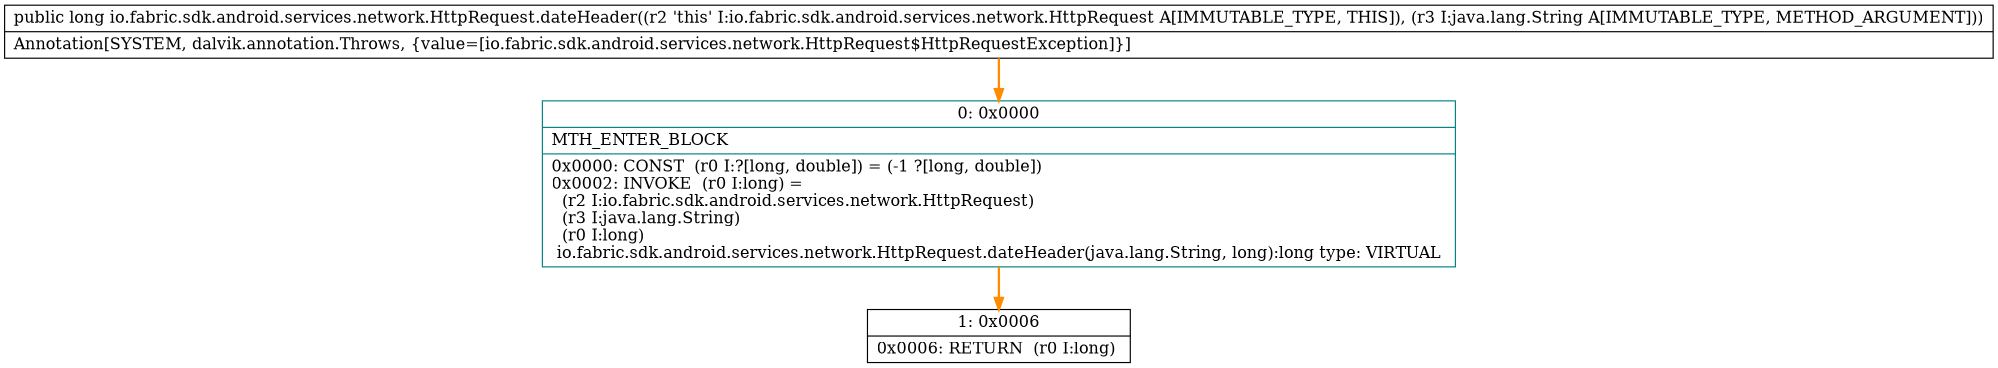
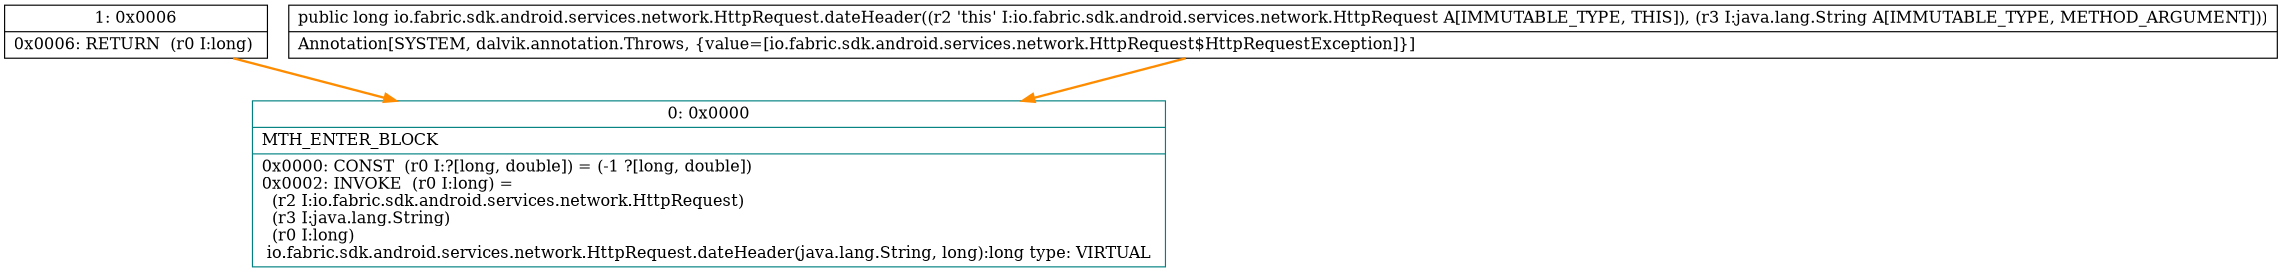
edge "0: 0x0000" -> "1: 0x0006": reversed
